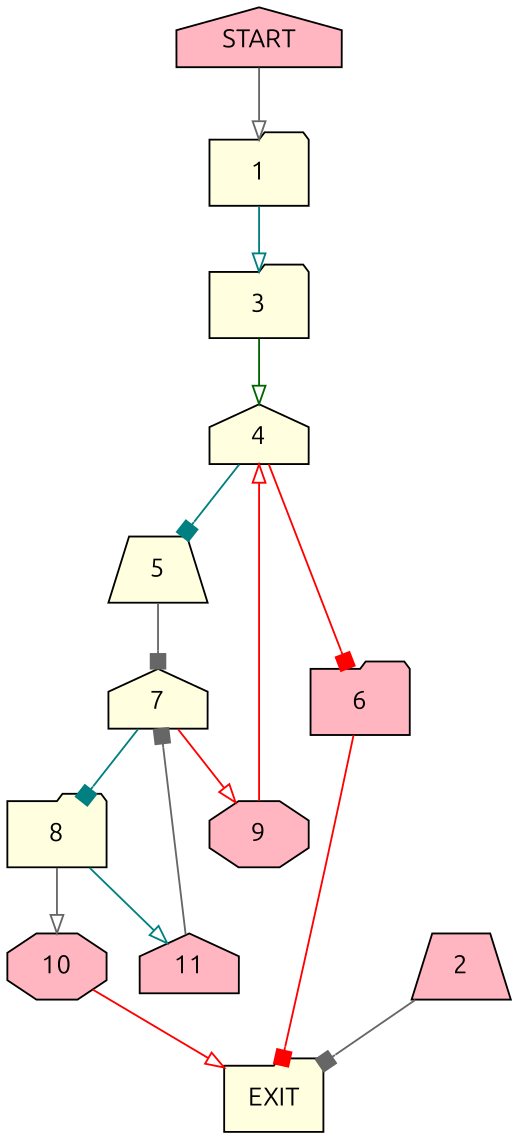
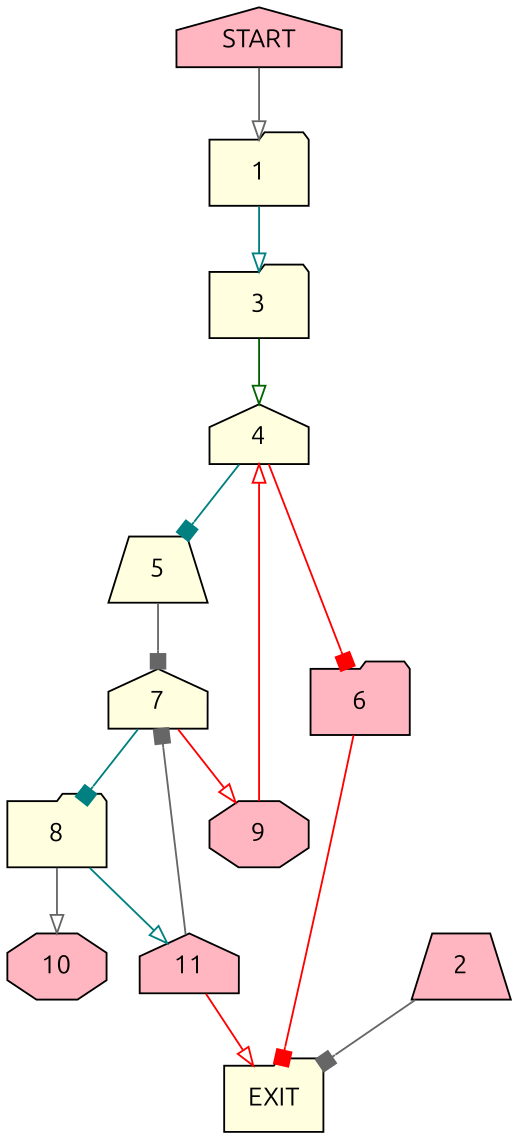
edge "10" -> "EXIT": now "11" -> "EXIT"
